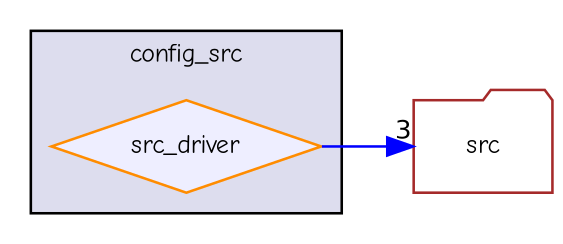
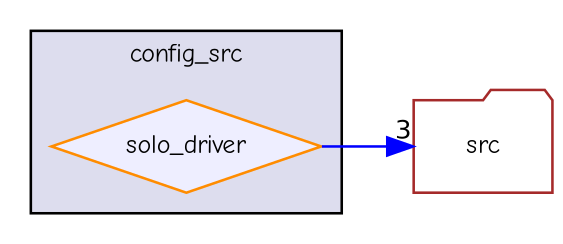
node "src_driver": label "src_driver" -> "solo_driver"
